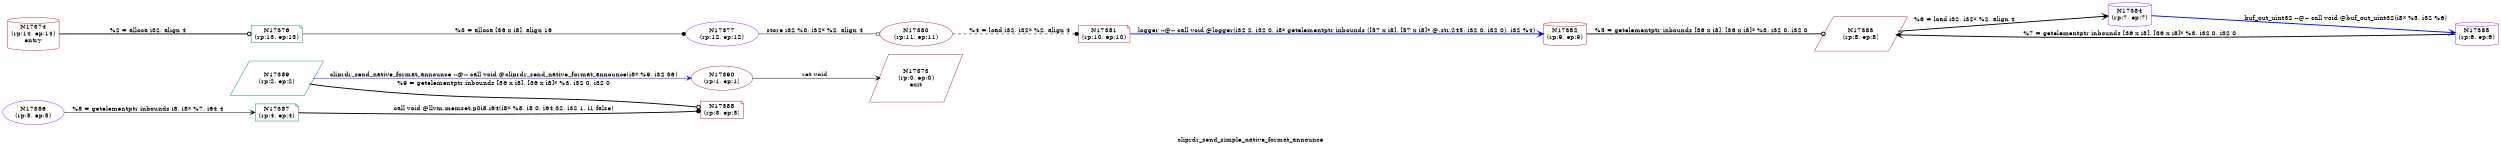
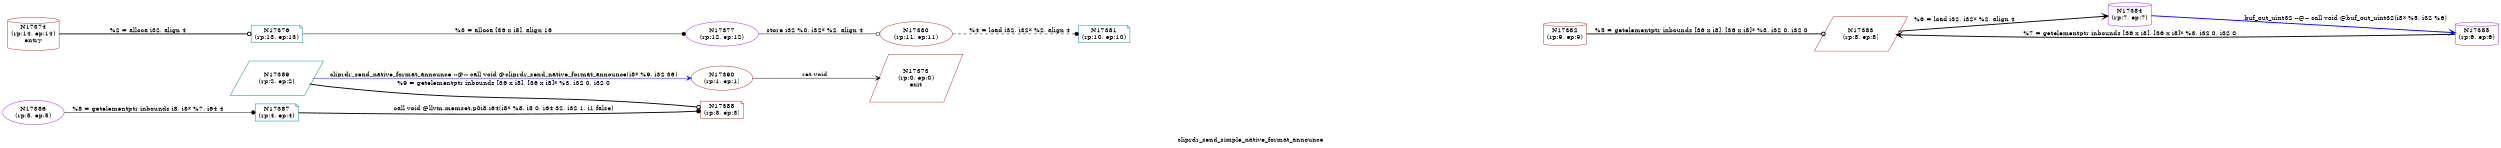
node "N17381 (rp:10, ep:10)": color brown -> teal
edge "N17381 (rp:10, ep:10)" -> "N17382 (rp:9, ep:9)": removed, label "logger --@-- call void @logger(i32 2, i32 0, i8* getelementptr inbounds ([57 x i8], [57 x i8]* @.str.245, i32 0, i32 0), i32 %4)"
edge "N17386 (rp:5, ep:5)" -> "N17387 (rp:4, ep:4)": arrowhead vee -> dot
